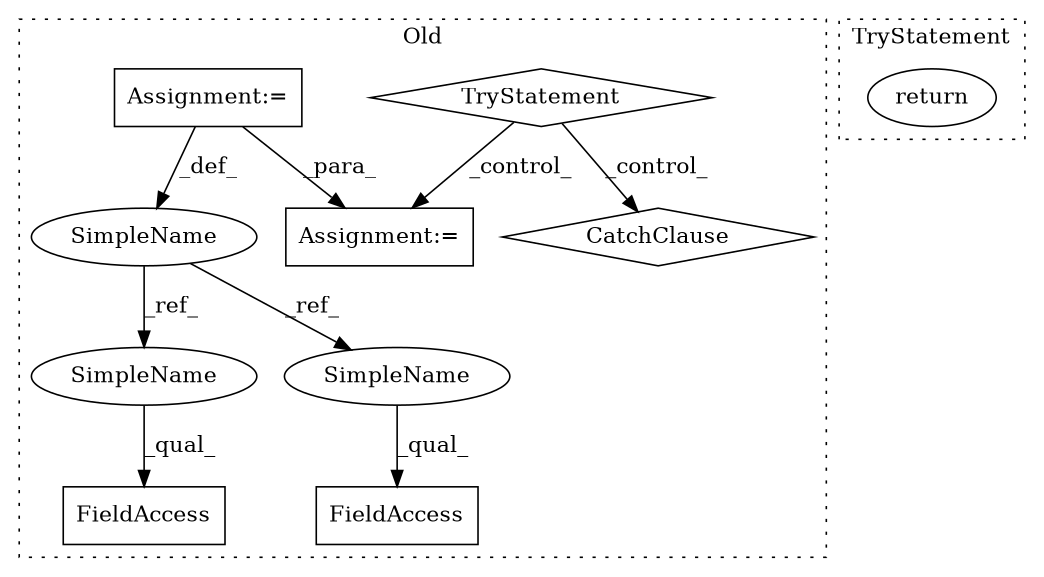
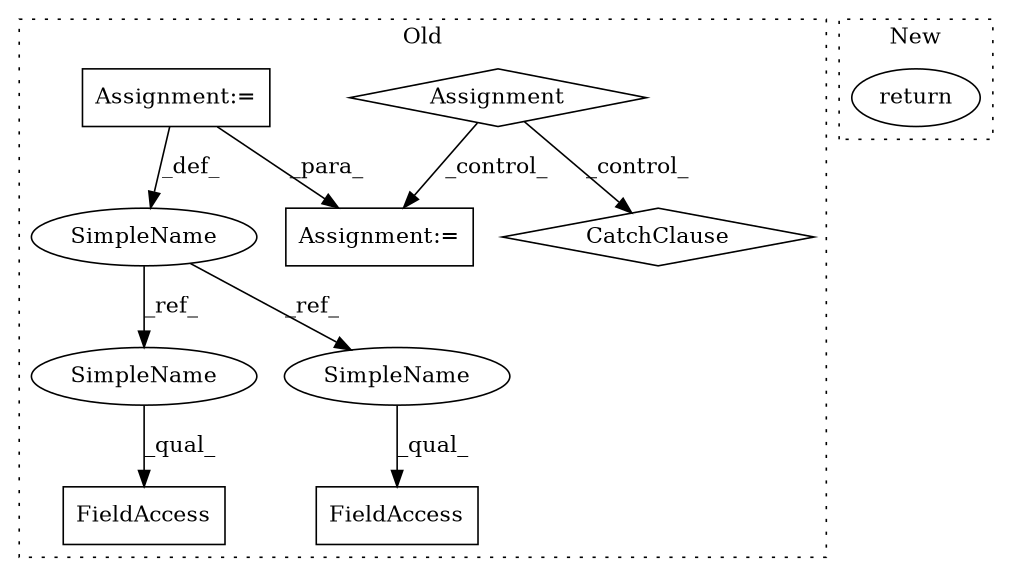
cluster "TryStatement": label "TryStatement" -> "New"
node "TryStatement": label "TryStatement" -> "Assignment"
